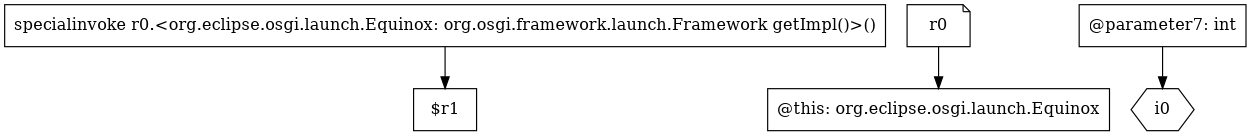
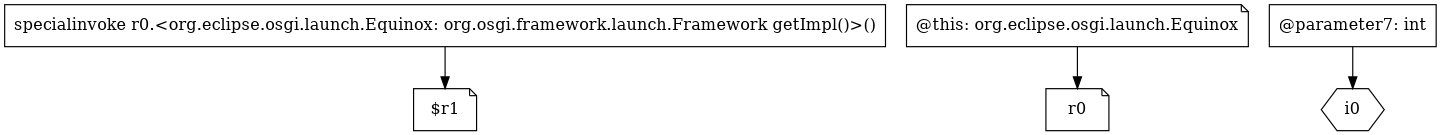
edge "r0" -> "@this: org.eclipse.osgi.launch.Equinox": reversed
node "$r1": shape box -> note
node "@this: org.eclipse.osgi.launch.Equinox": shape box -> note
